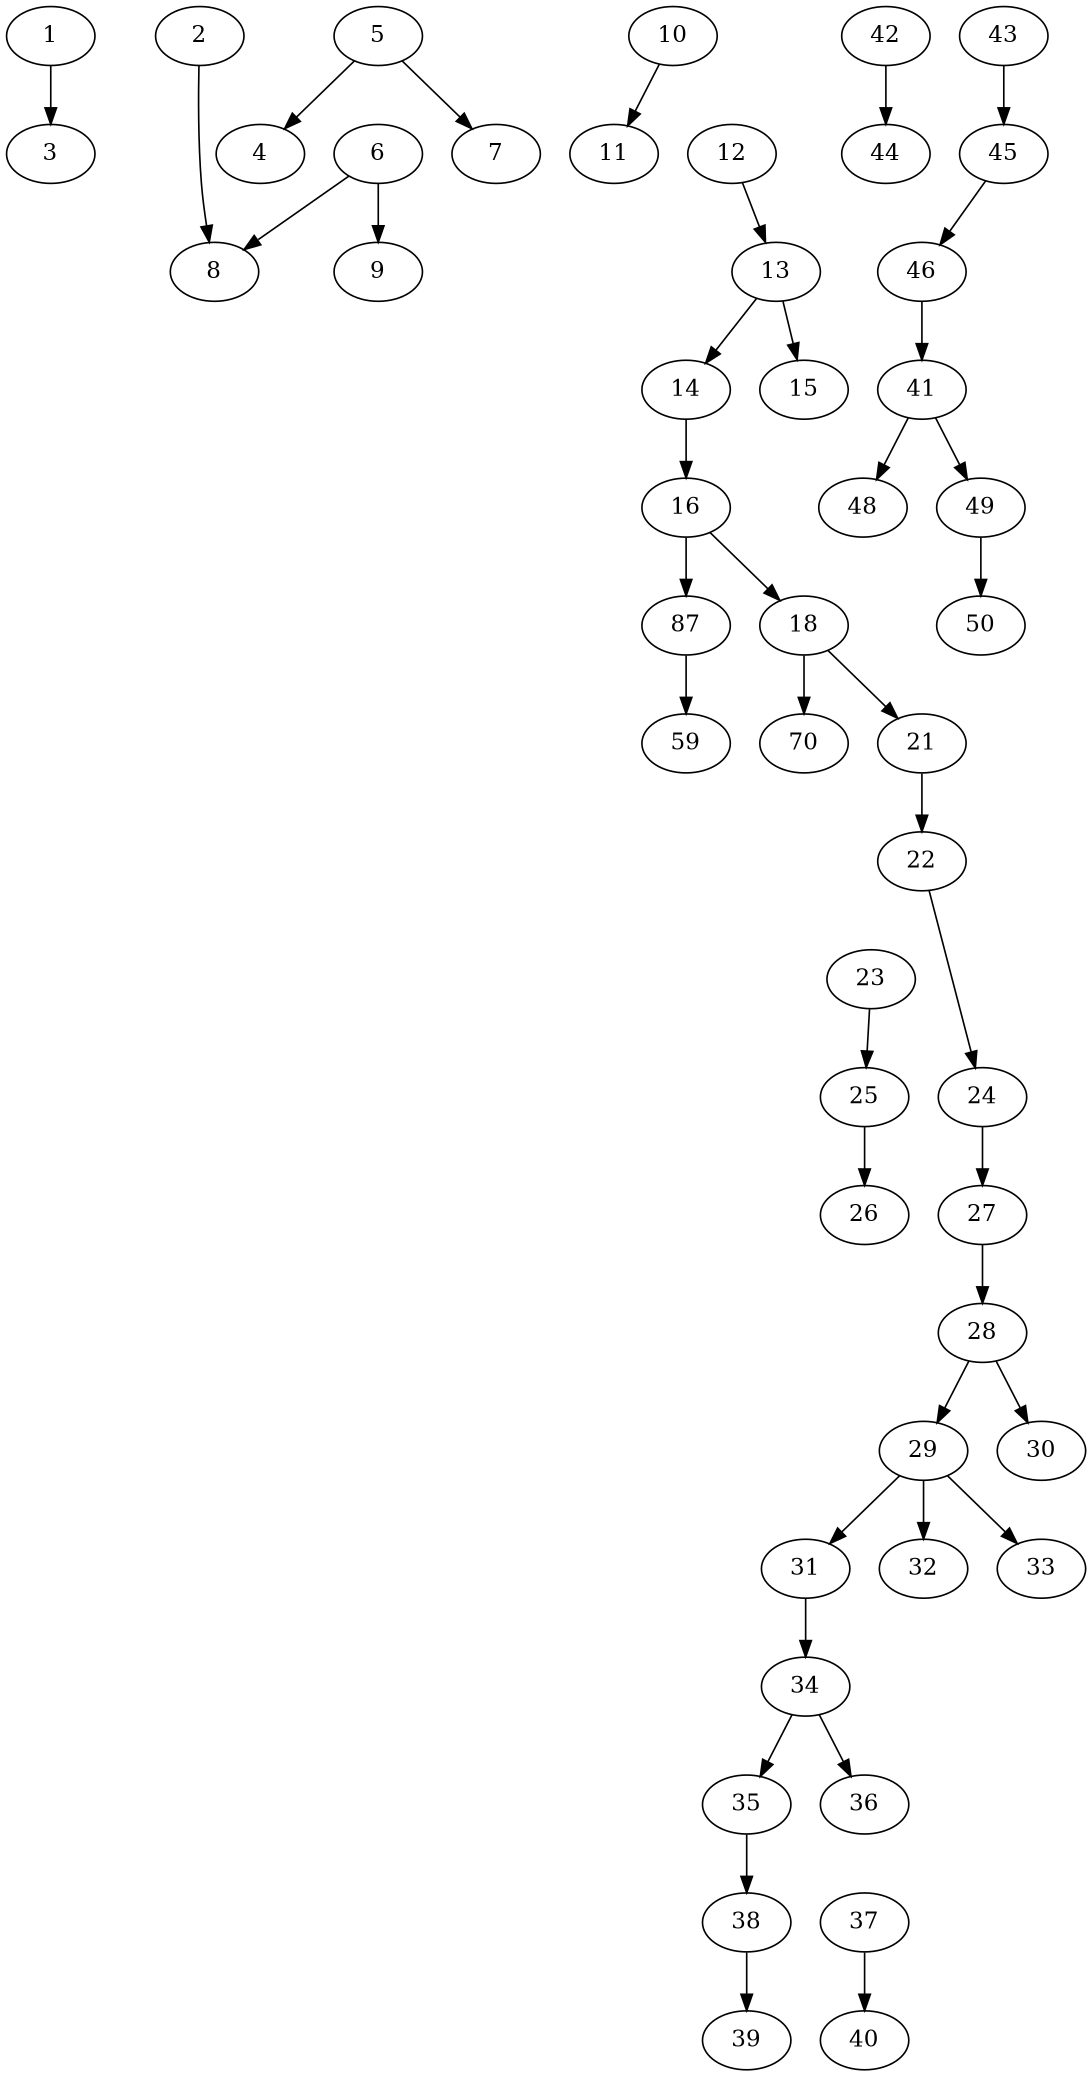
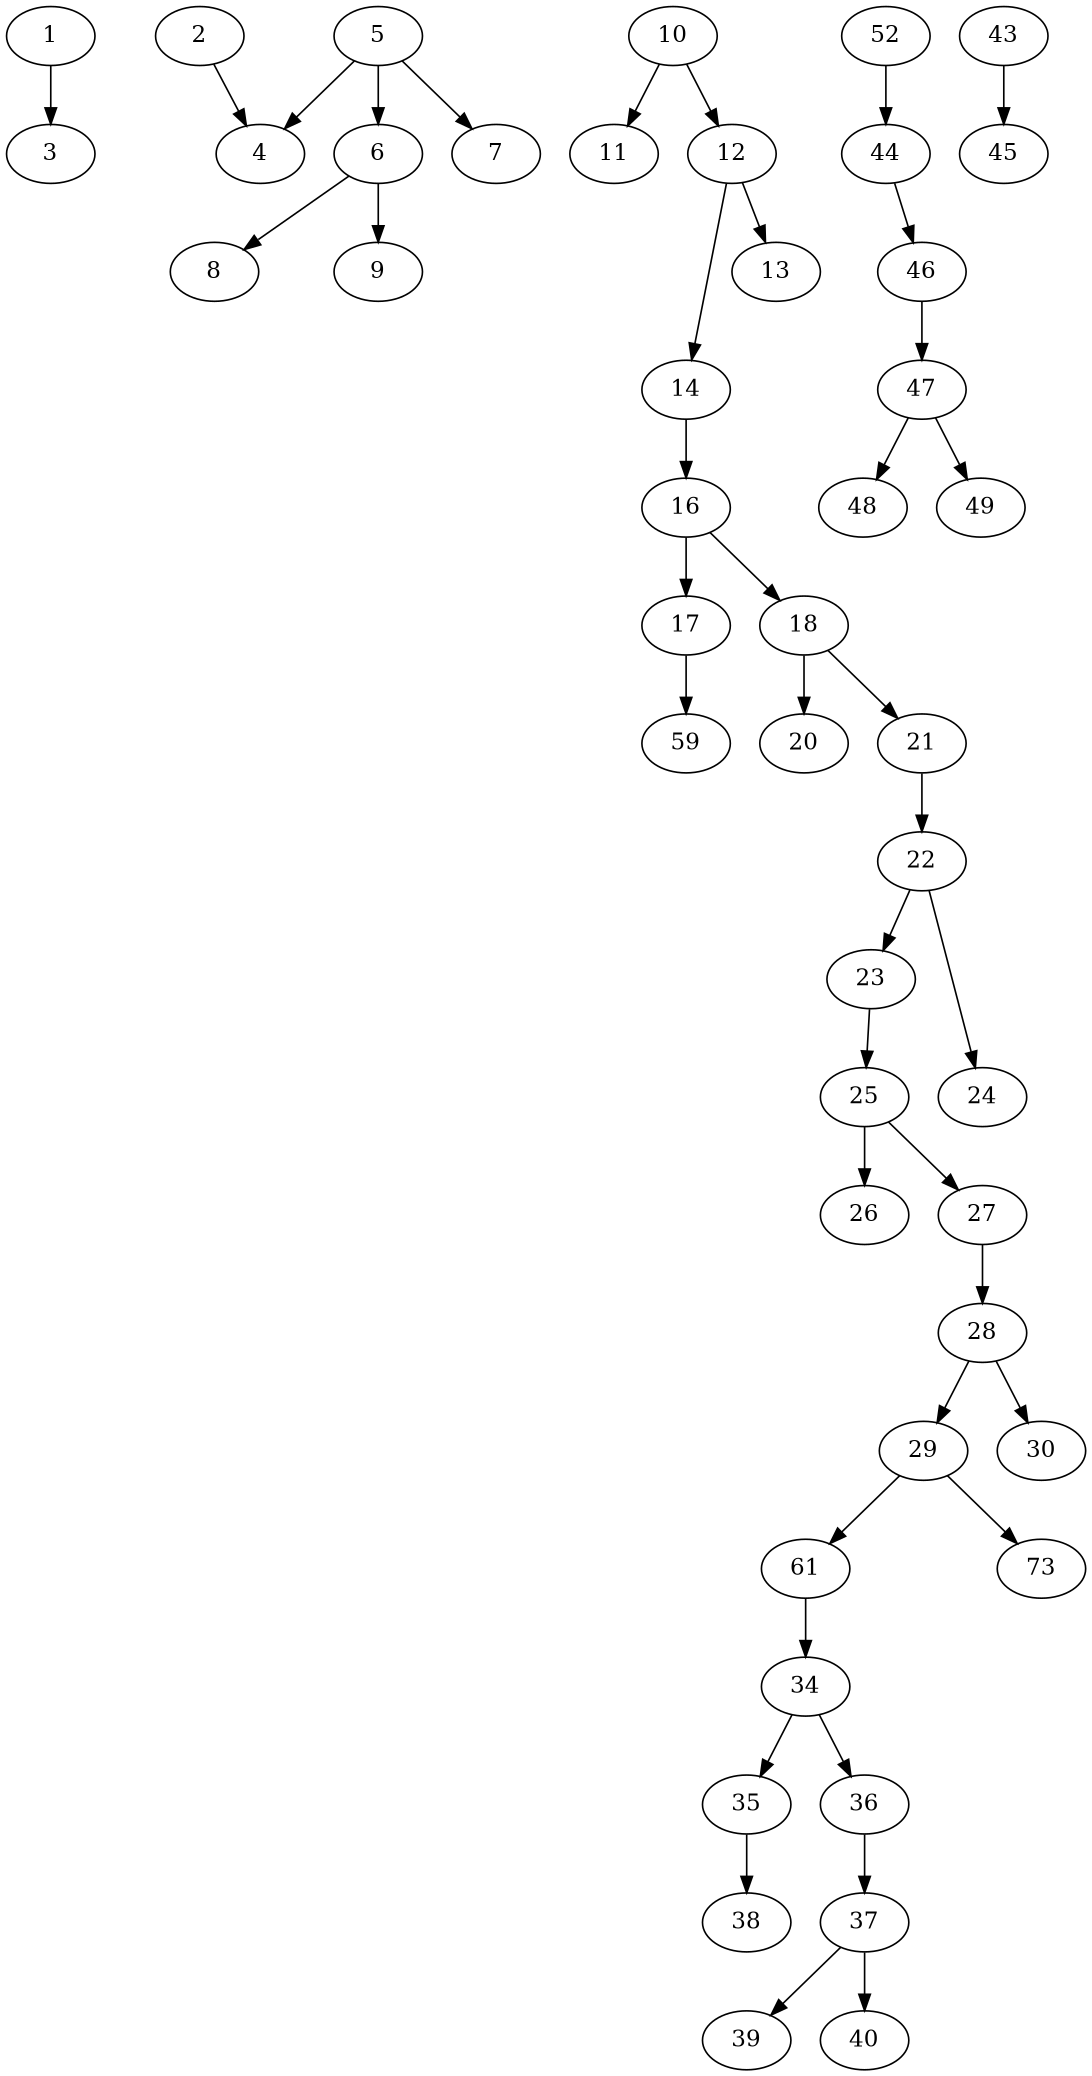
node "42": label "42" -> "52"
edge "5" -> "6": added
edge "10" -> "12": added
edge "2" -> "8": now "2" -> "4"
edge "45" -> "46": now "44" -> "46"
edge "13" -> "14": now "12" -> "14"
node "15": removed
node "41": label "41" -> "47"
node "87": label "87" -> "17"
node "50": removed
node "70": label "70" -> "20"
edge "22" -> "23": added
edge "24" -> "27": now "25" -> "27"
node "31": label "31" -> "61"
node "32": removed
node "33": label "33" -> "73"
edge "36" -> "37": added
edge "38" -> "39": now "37" -> "39"
